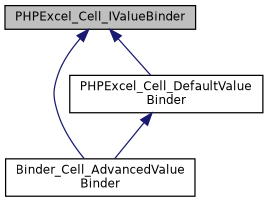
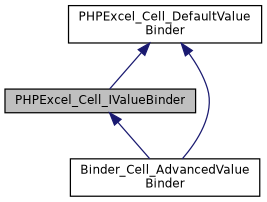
edge "PHPExcel_Cell_DefaultValue Binder" -> "PHPExcel_Cell_IValueBinder": reversed
